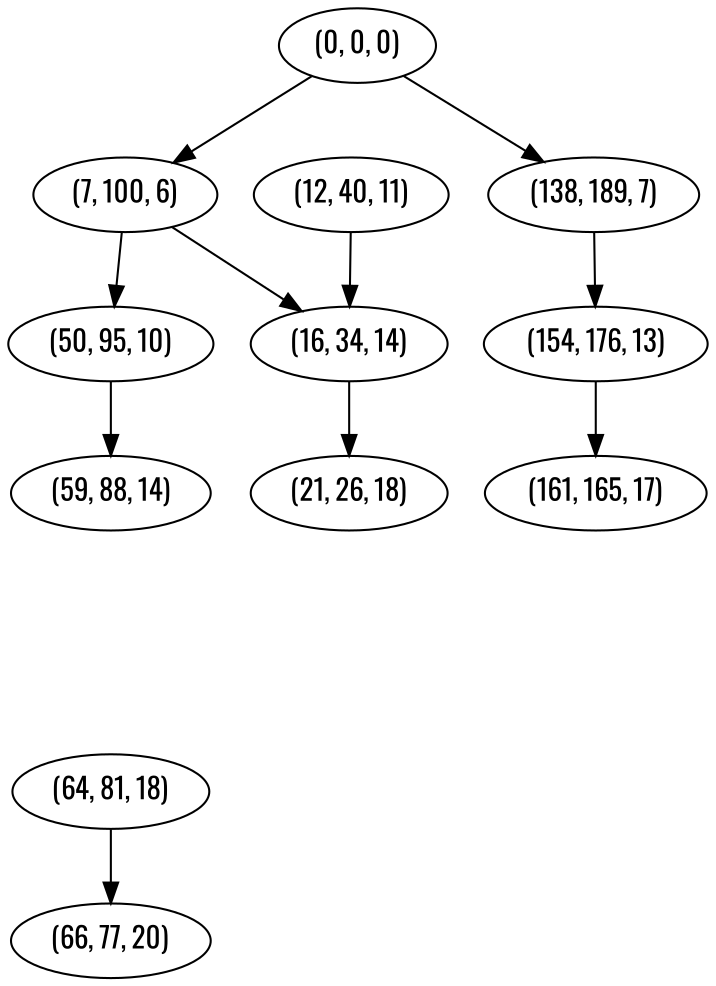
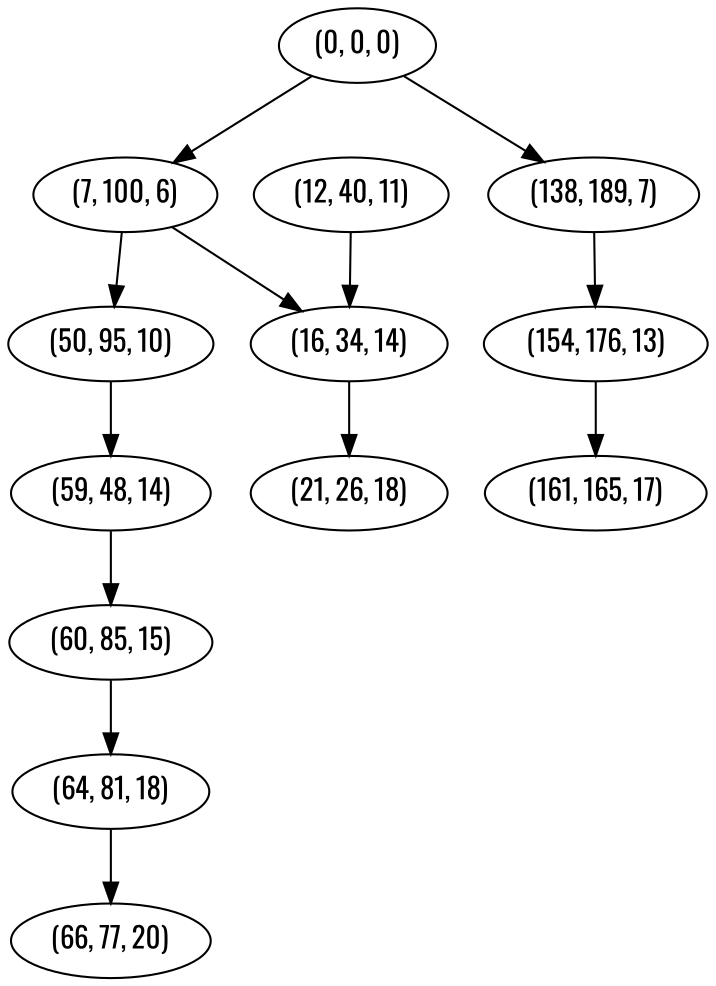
node "(59, 88, 14)": label "(59, 88, 14)" -> "(59, 48, 14)"
node "(60, 85, 15)": added
